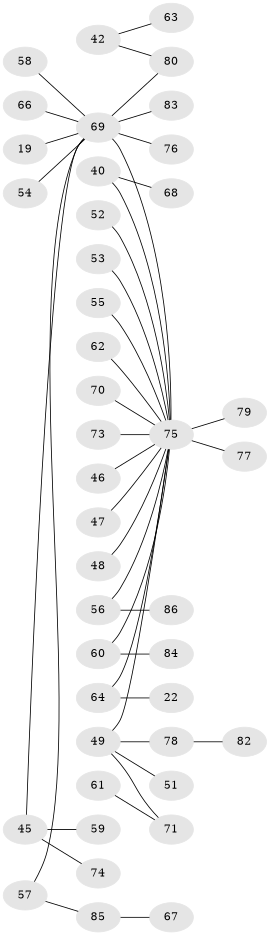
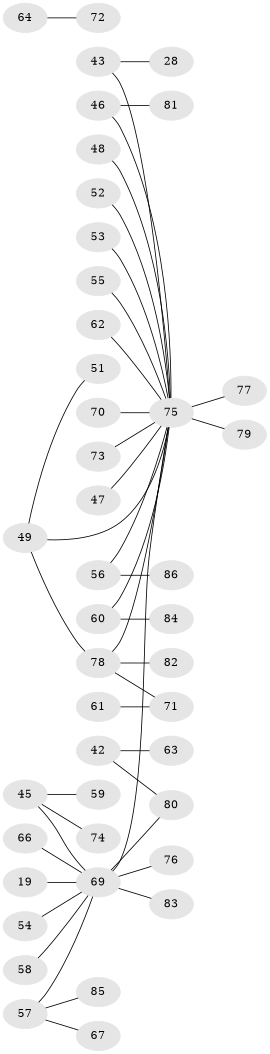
node "81": added
node "40": label "40" -> "43"
node "68": label "68" -> "28"
edge "75" -- "64": now "75" -- "78"
node "22": label "22" -> "72"
edge "49" -- "71": now "78" -- "71"
edge "85" -- "67": now "57" -- "67"
